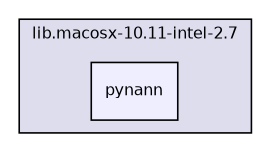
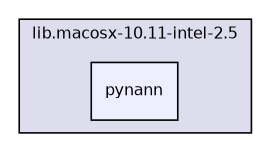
cluster "lib.macosx-10.11-intel-2.7": label "lib.macosx-10.11-intel-2.7" -> "lib.macosx-10.11-intel-2.5"
